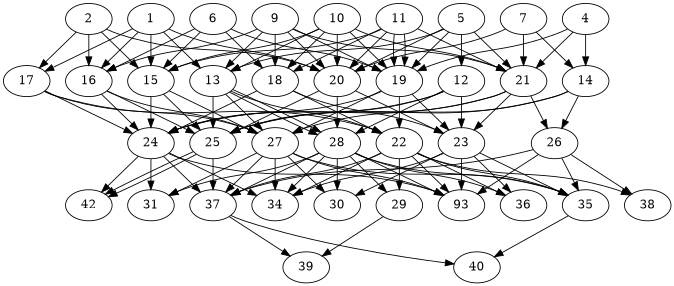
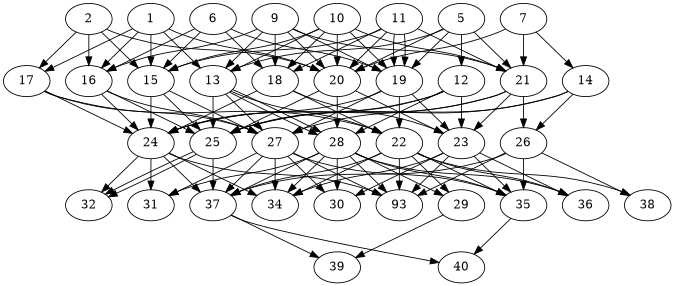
node "4": removed
node "42": label "42" -> "32"
